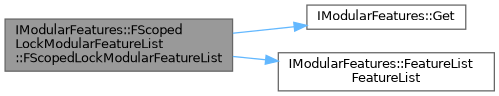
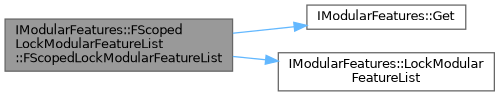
node "IModularFeatures::FeatureList FeatureList": label "IModularFeatures::FeatureList FeatureList" -> "IModularFeatures::LockModular FeatureList"
